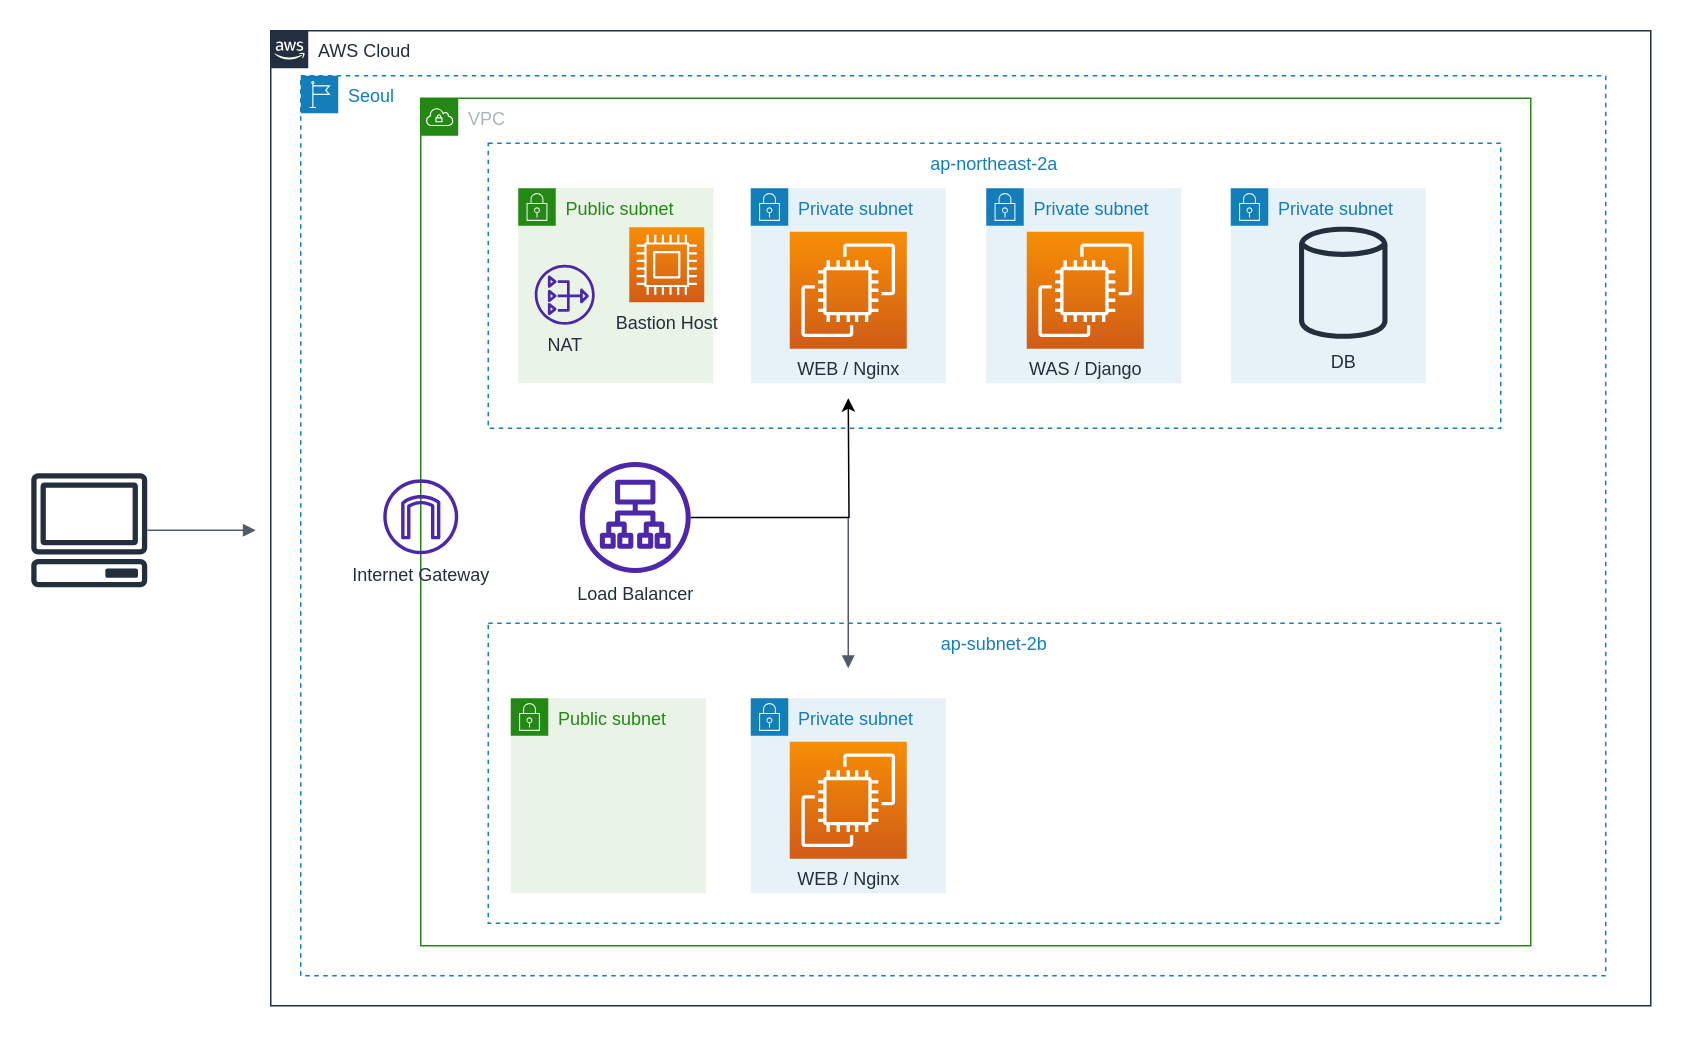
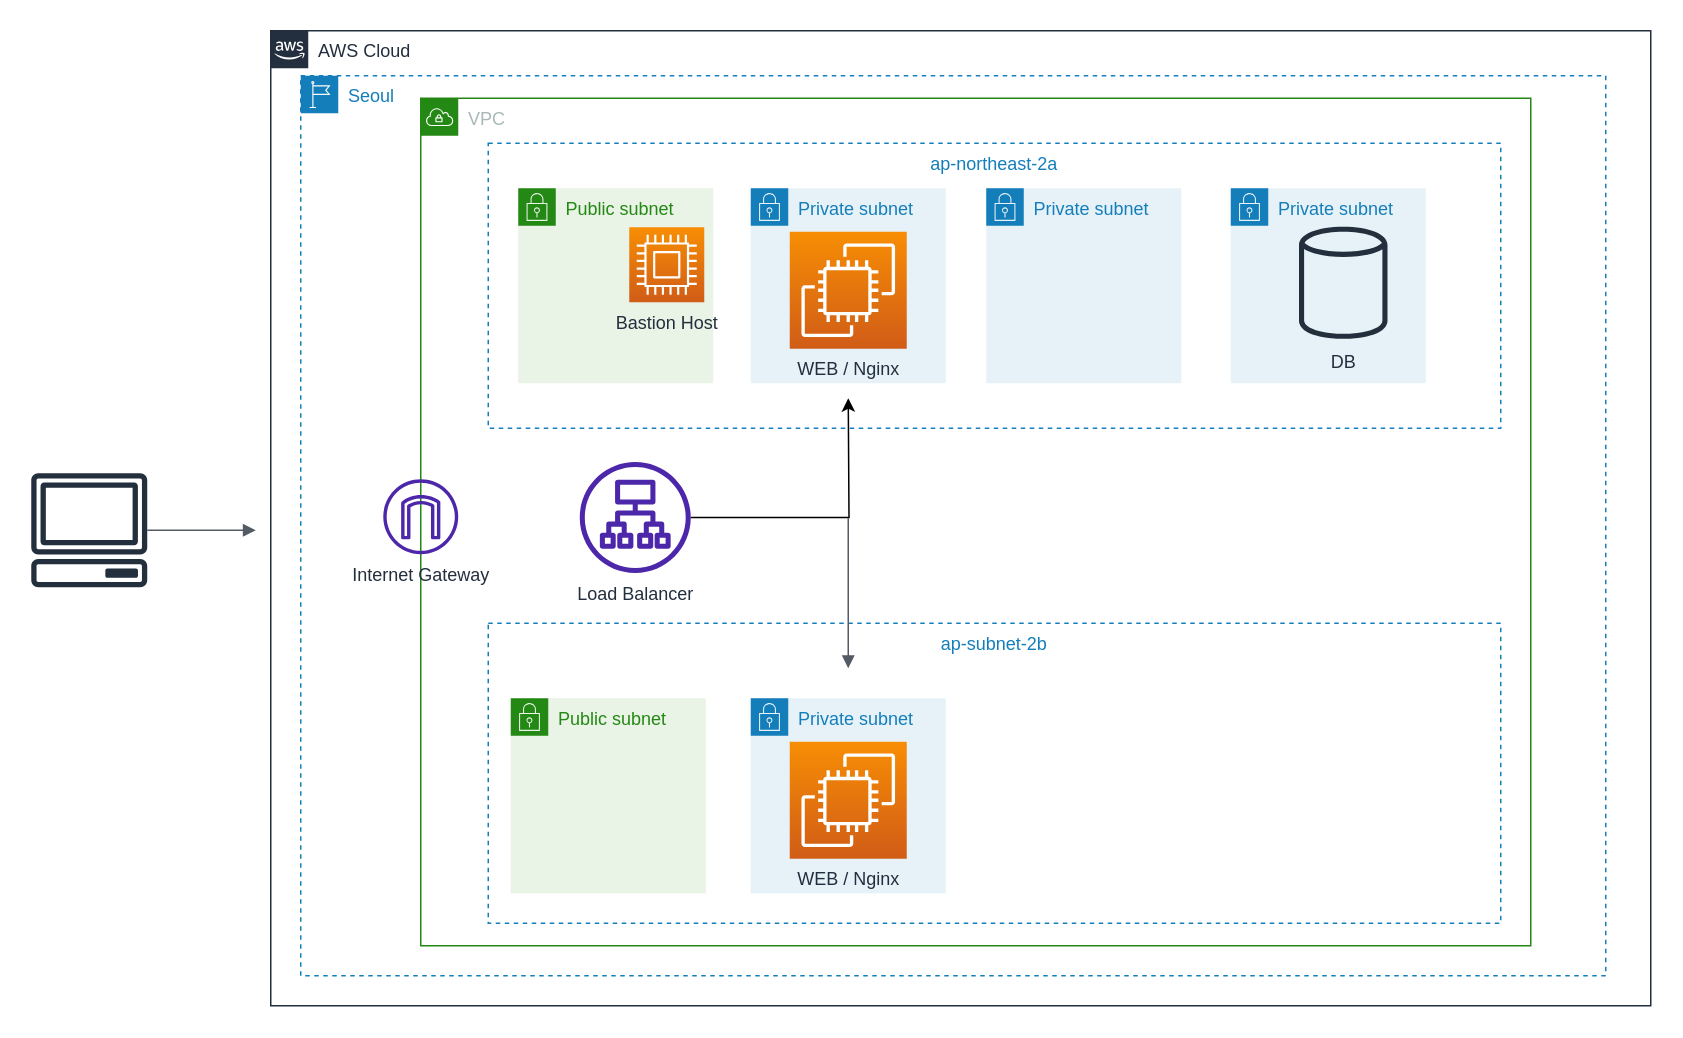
node "WAS / Django": removed
node "NAT": removed
